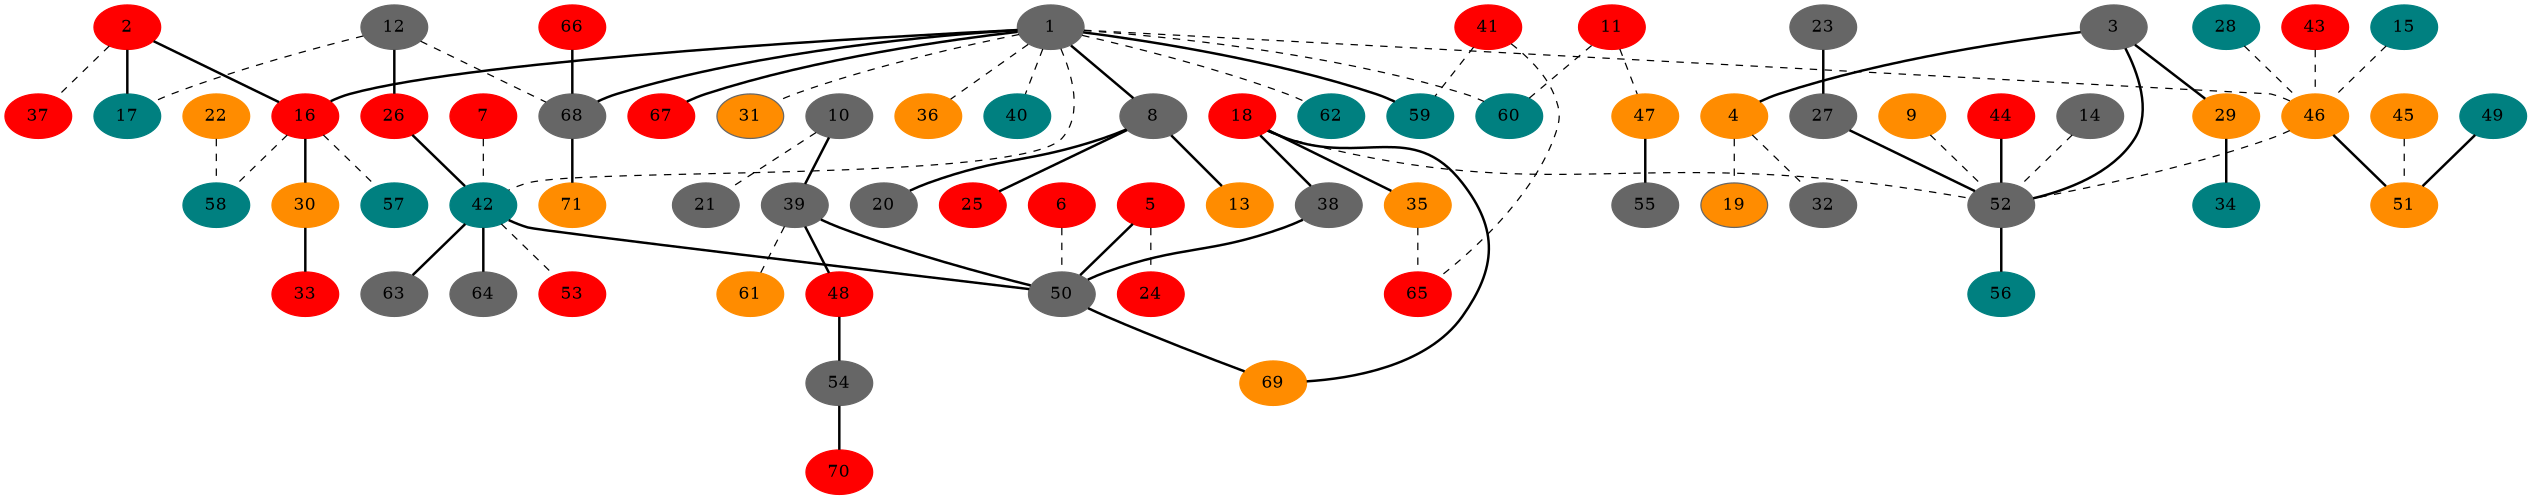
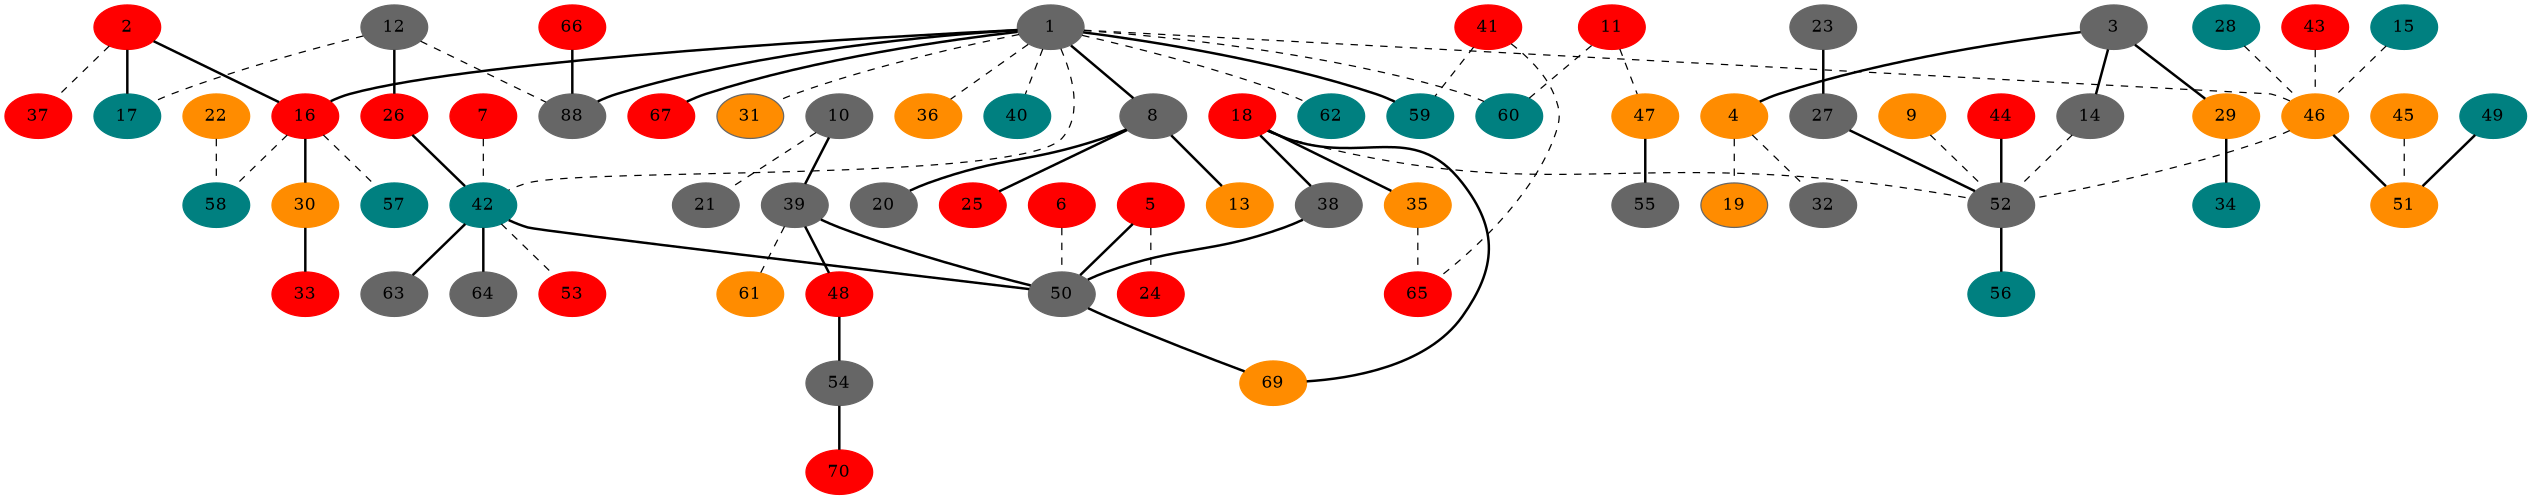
node "68": label "68" -> "88"
edge "3" -- "52": now "3" -- "14"
node "71": removed
